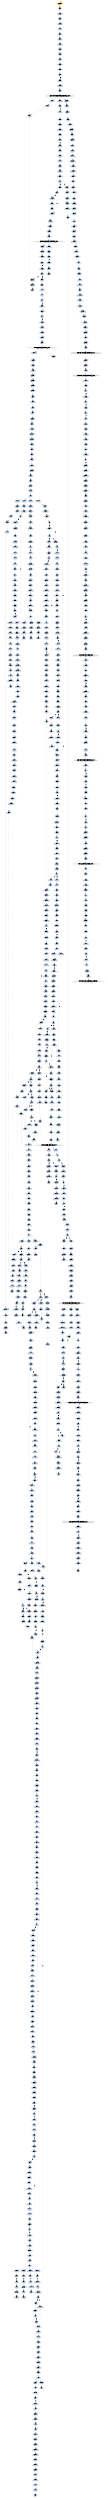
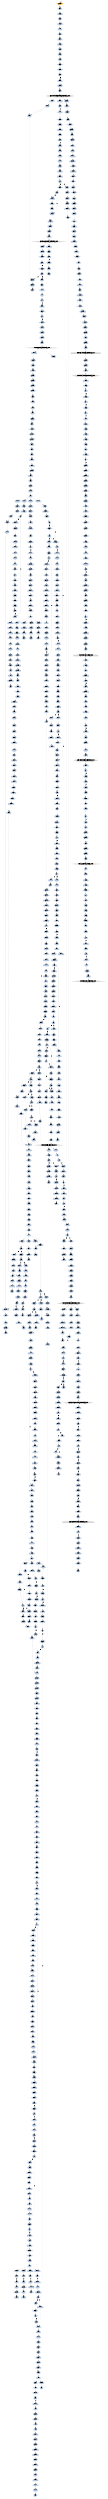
node "EXITPROCESS-KERNEL32-KERNEL": label "EXITPROCESS-KERNEL32-KERNEL" -> "EXITPROCESS-KERNEL32-DLL"
